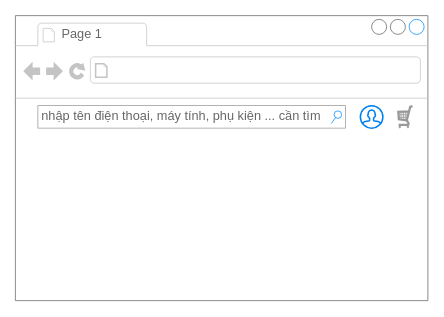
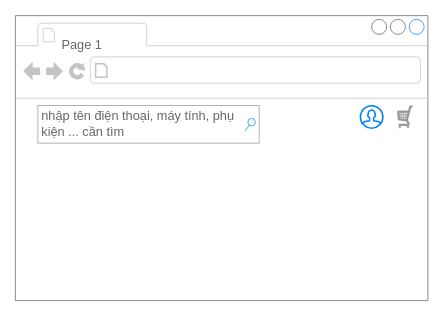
node "Page 1": moved (102, 34) -> (102, 45)
node "nhập tên điện thoại, máy tính, phụ kiện ... cần tìm": size 308x23 -> 221x38
